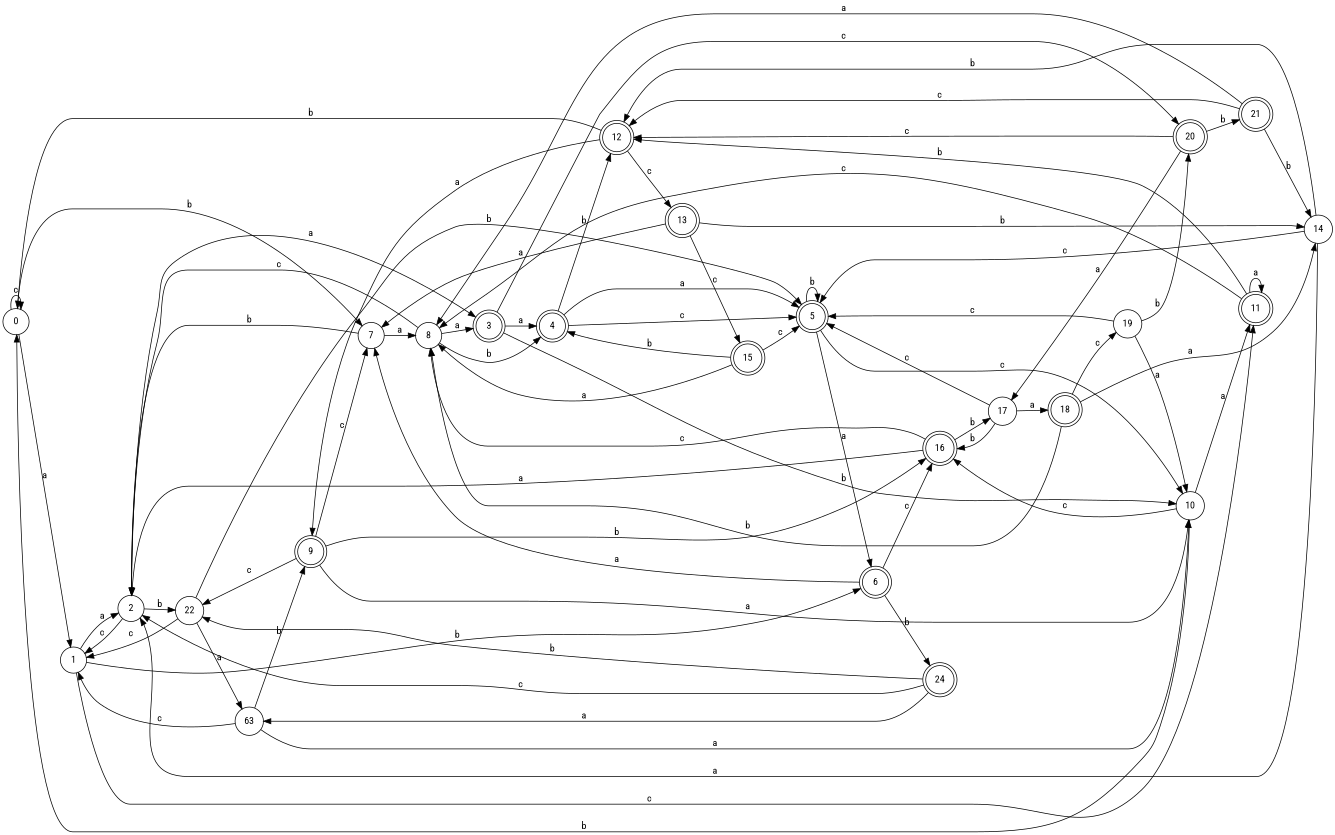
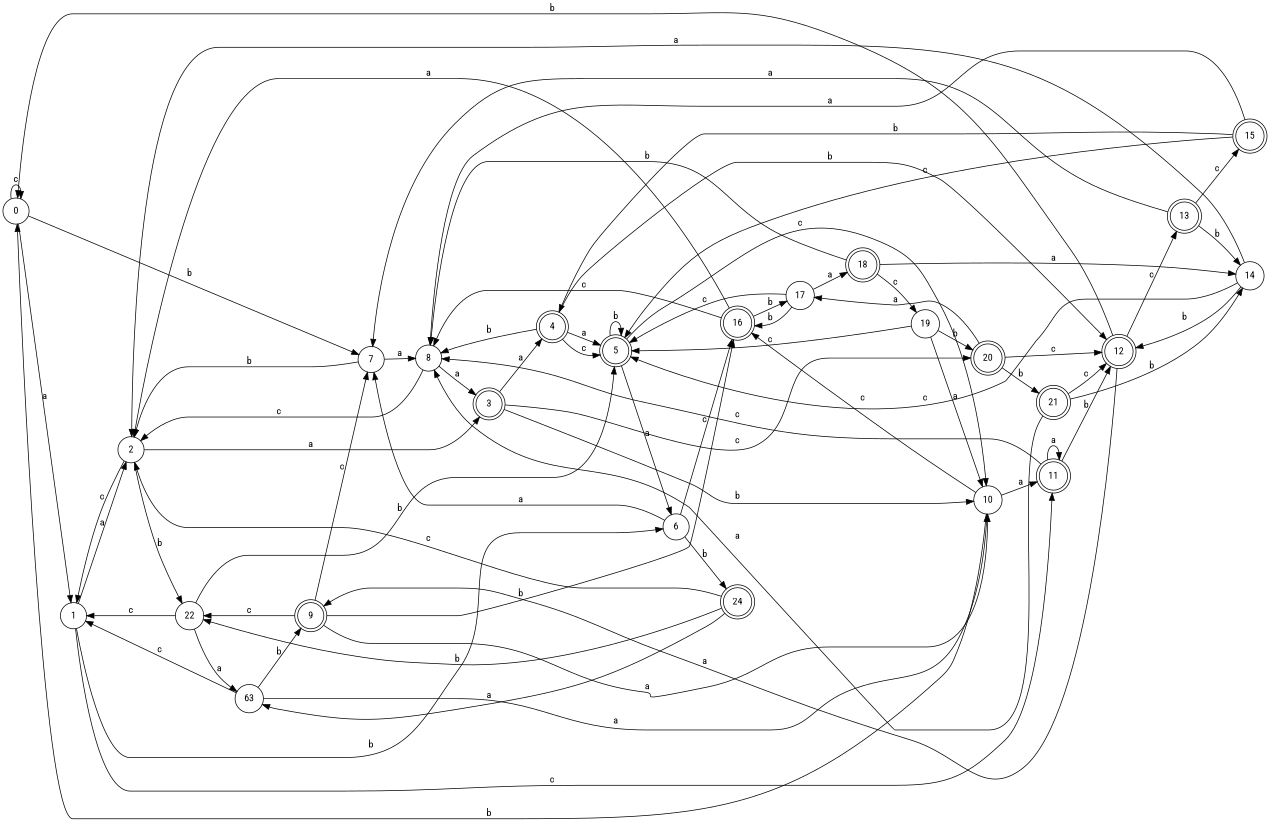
edge "8" -> "4": reversed
node "6": shape doublecircle -> circle
